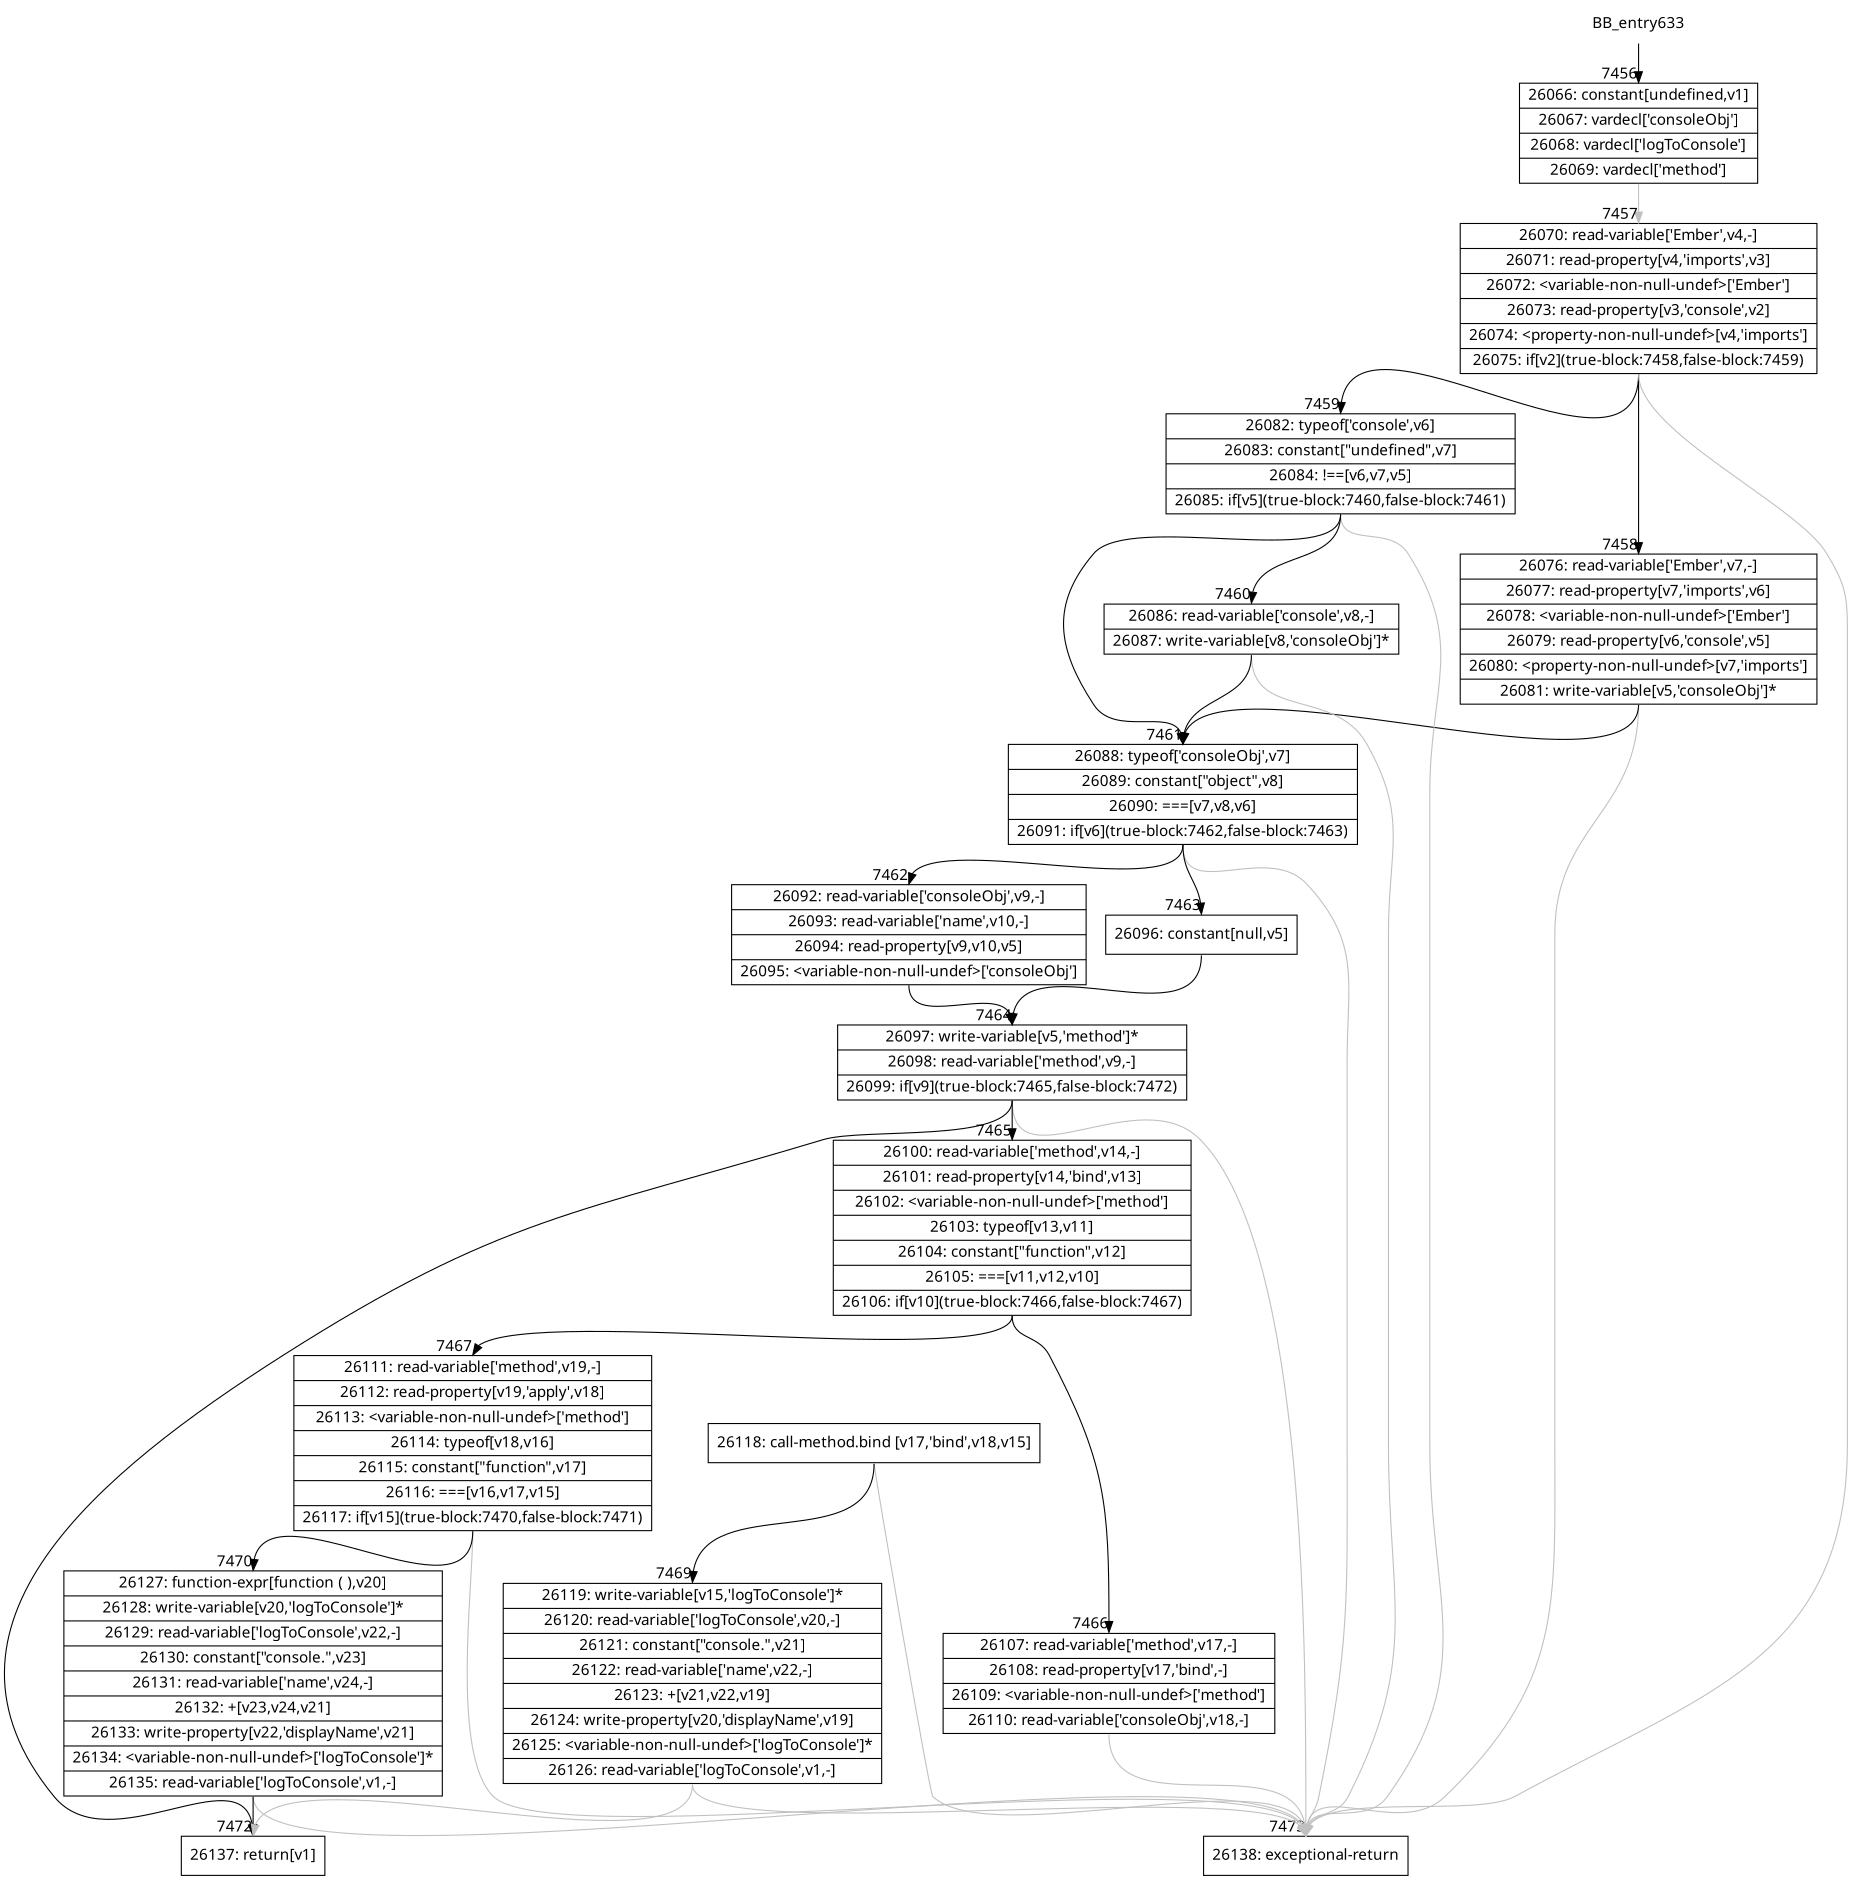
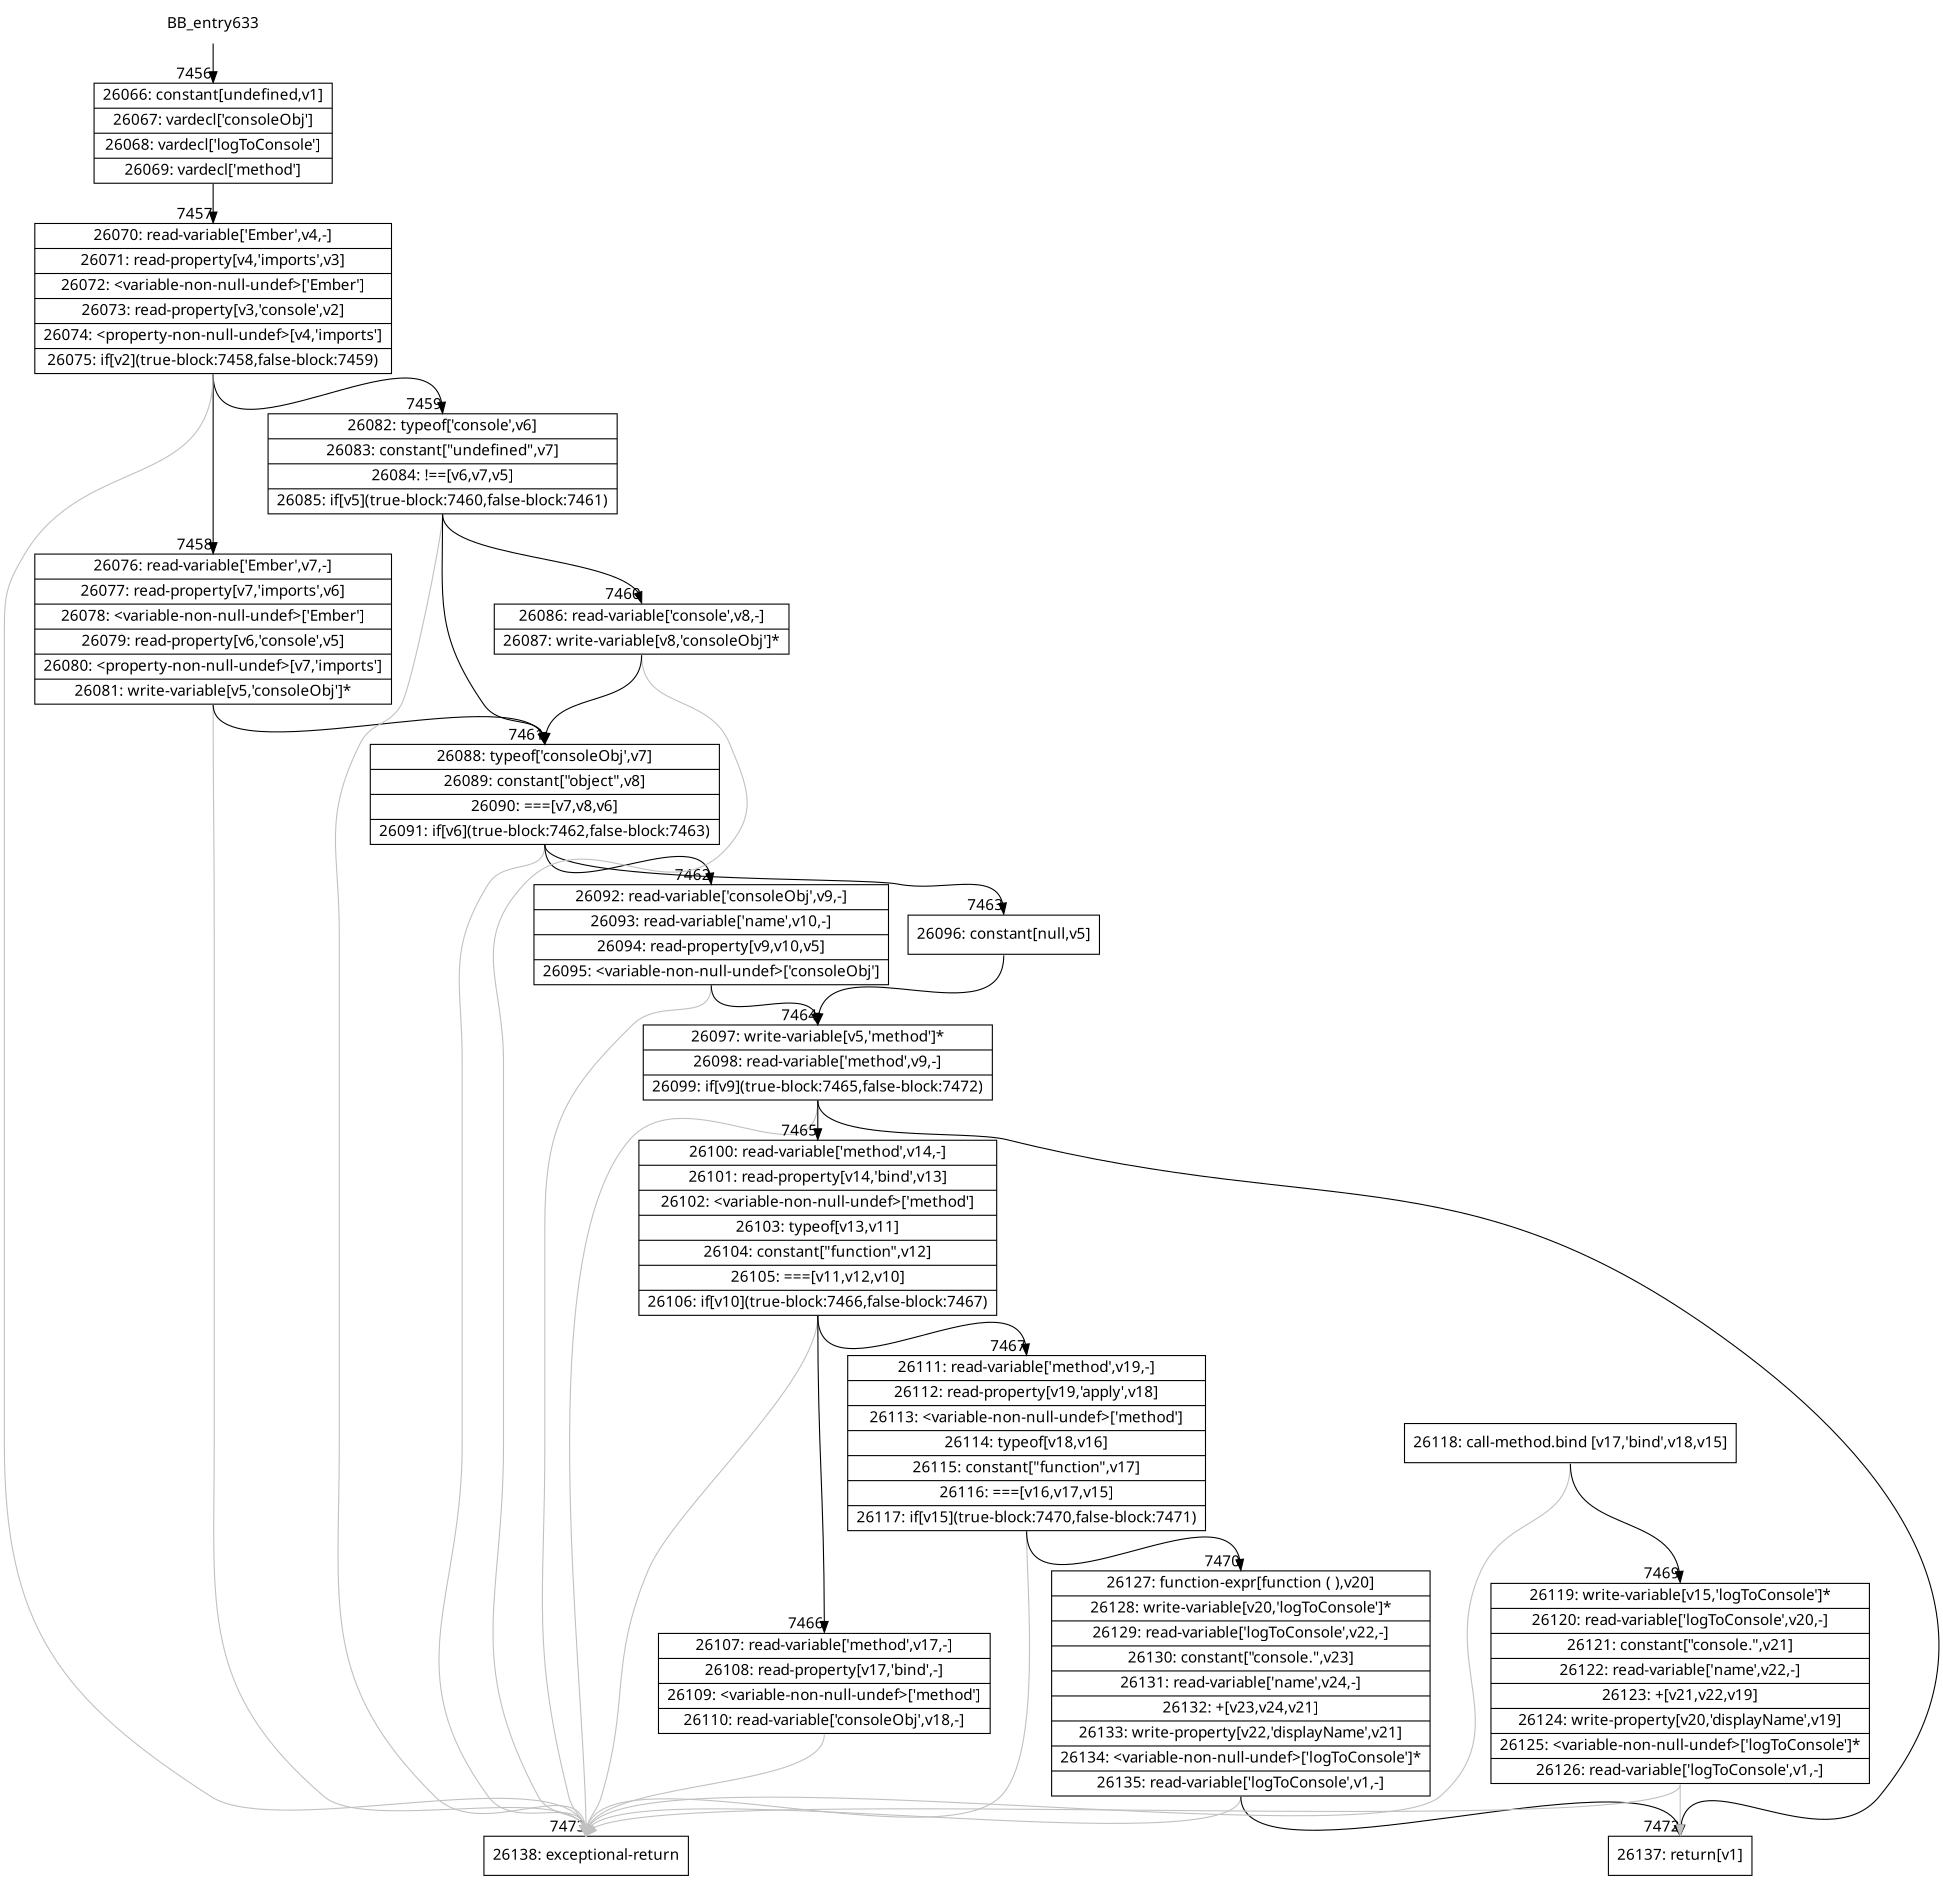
edge "26066: constant[undefined,v1]" -> "26070: read-variable['Ember',v4,-]": color gray -> black
edge "26092: read-variable['consoleObj',v9,-]" -> "26138: exceptional-return": added
edge "26100: read-variable['method',v14,-]" -> "26138: exceptional-return": added
